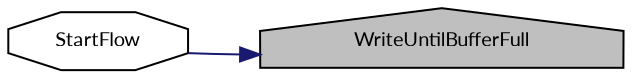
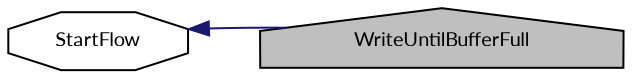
edge "StartFlow" -> "WriteUntilBufferFull": reversed
